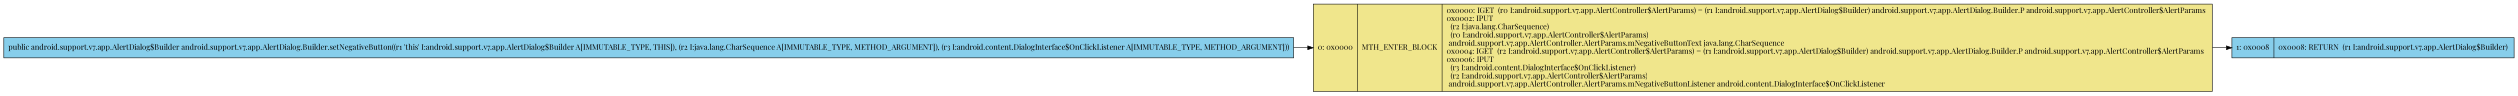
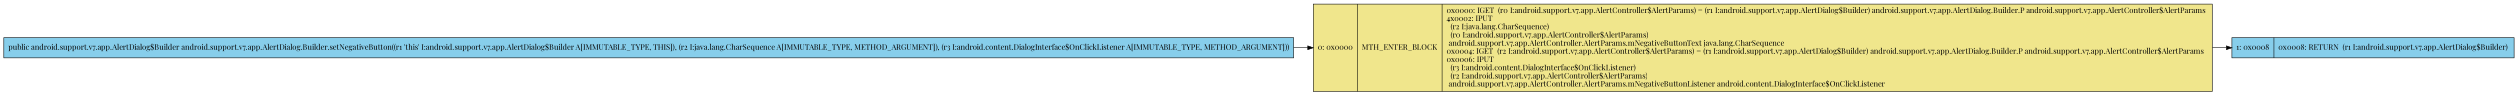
node "0: 0x0000": text "0x0002: IPUT" -> "4x0002: IPUT"
